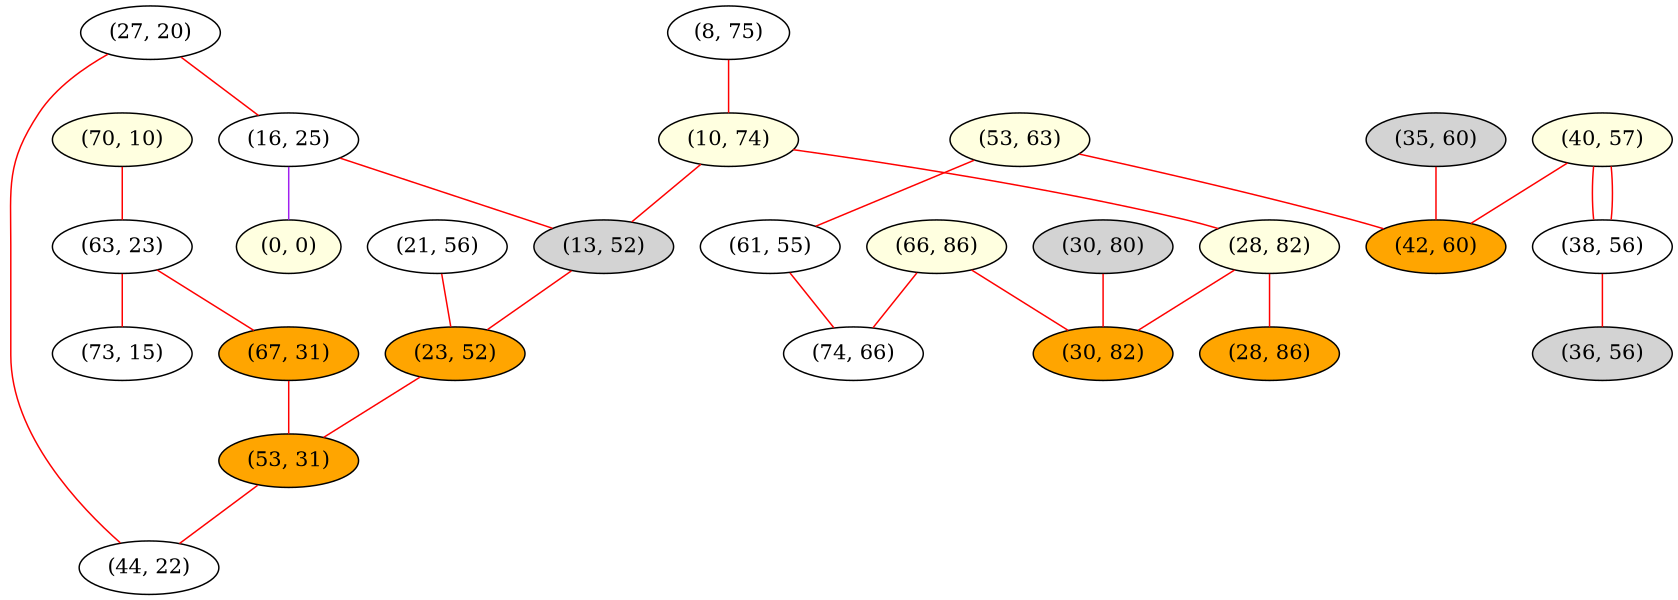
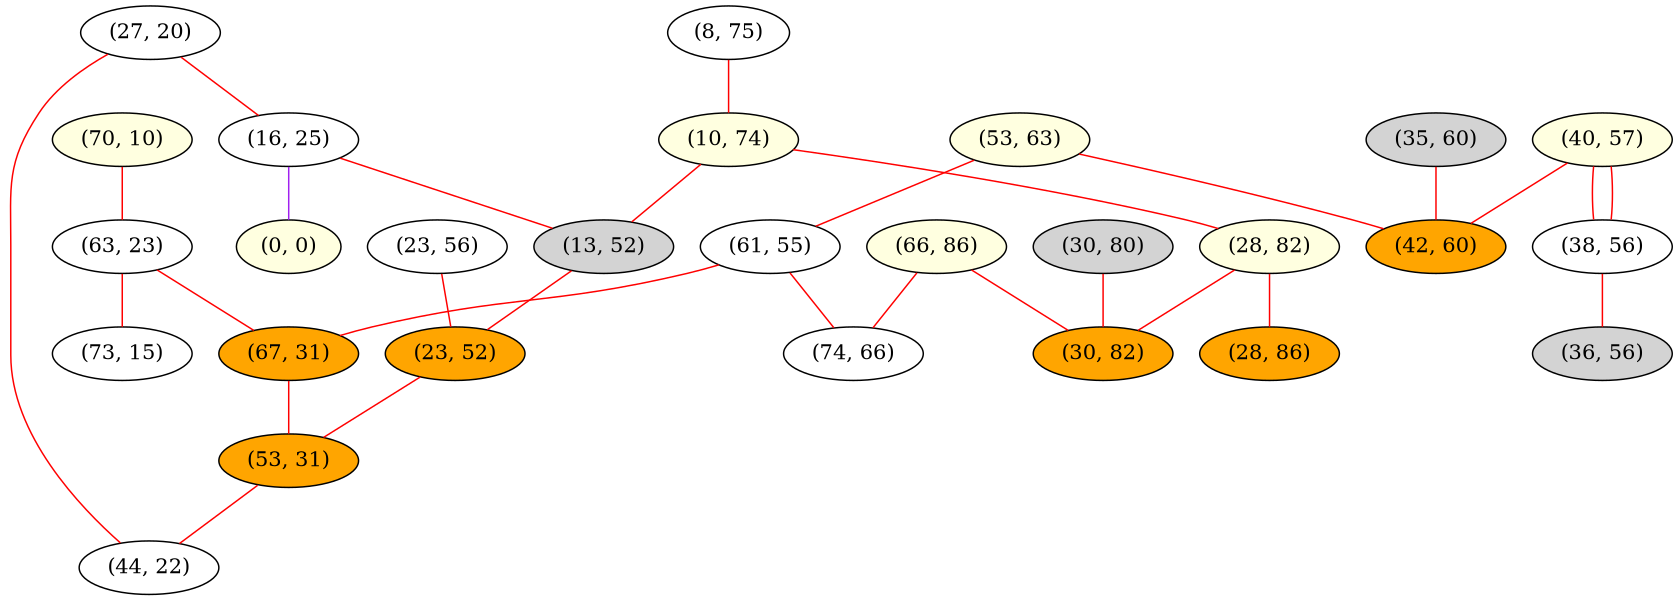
node "(21, 56)": label "(21, 56)" -> "(23, 56)"
edge "(61, 55)" -- "(67, 31)": added
